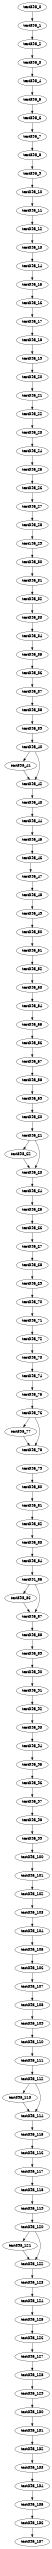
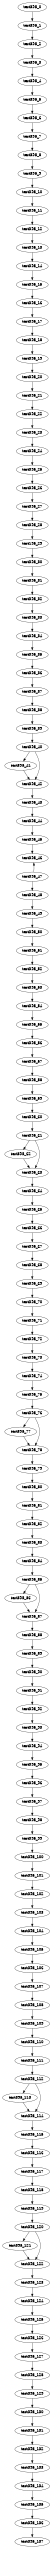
edge "test395_46" -> "test395_47": reversed
edge "test395_78" -> "test395_79": added
node "test391_85": label "test391_85" -> "test395_85"
